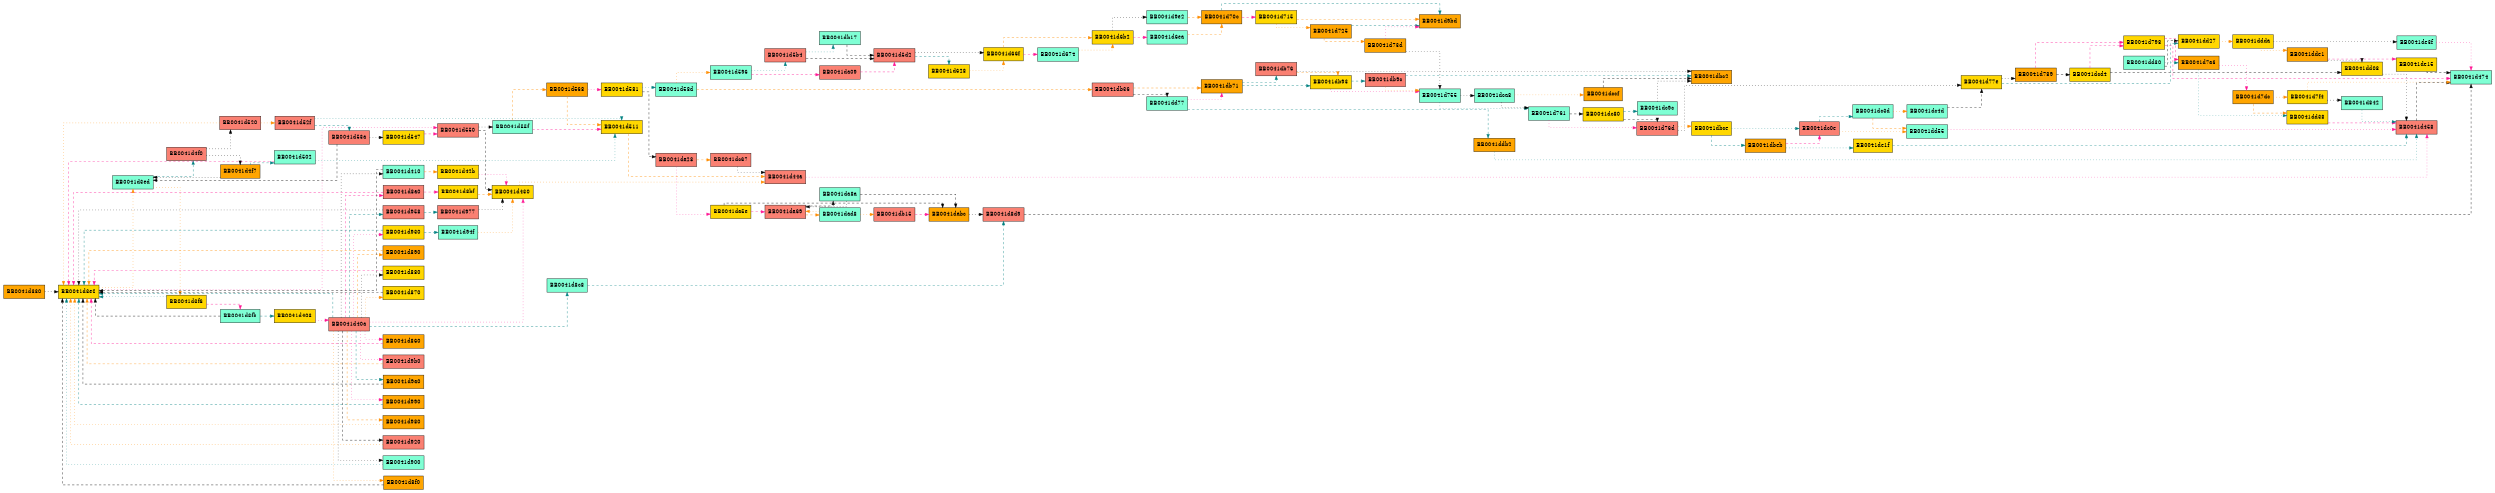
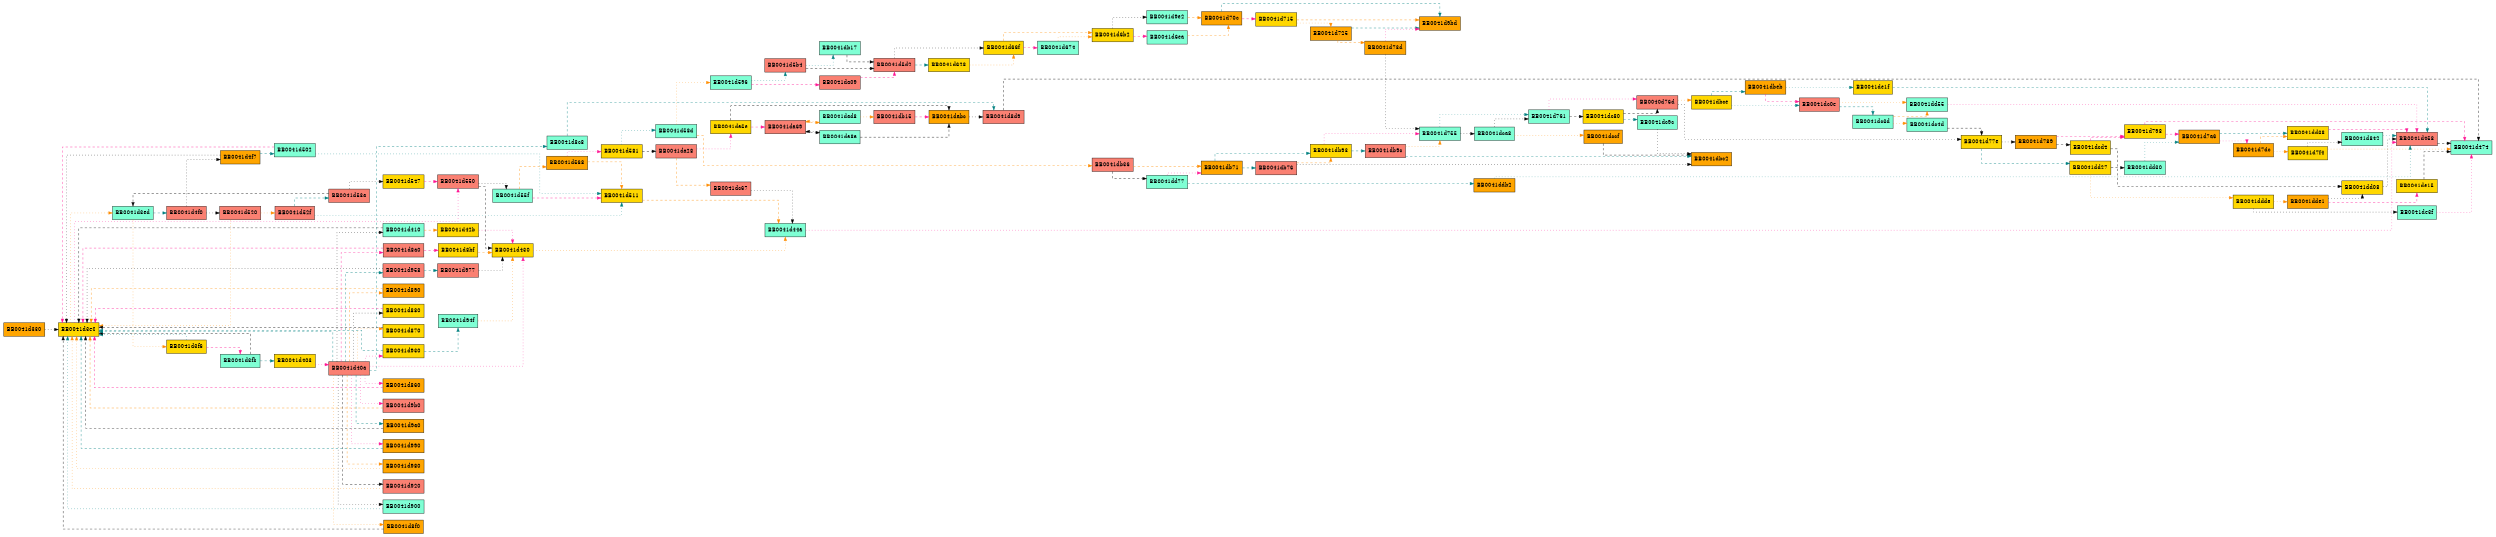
edge "BB0041dd30" -> "BB0041dd27": reversed
edge "BB0041d7a6" -> "BB0041dd38": style dotted -> dashed
node "BB0041d76d": label "BB0041d76d" -> "BB0040d76d"
edge "BB0041d4f7" -> "BB0041d3ed": now "BB0041d4f7" -> "BB0041d3e0"
node "BB0041d44a": fillcolor salmon -> aquamarine
